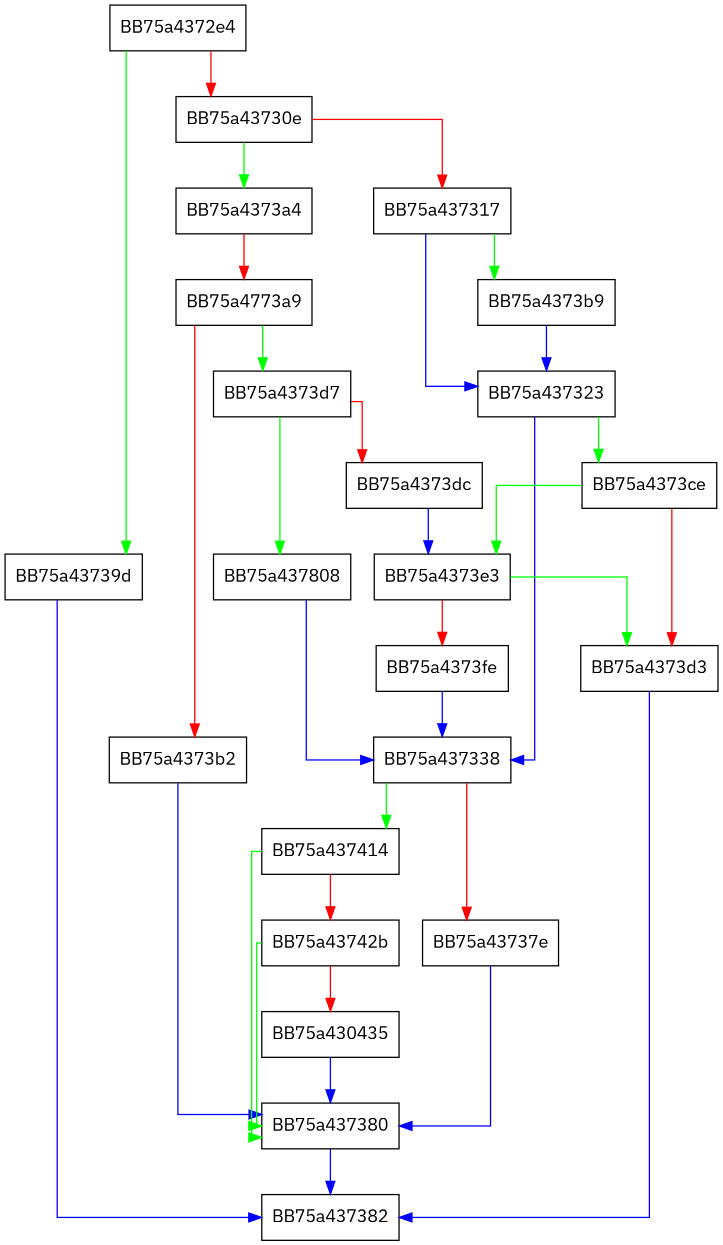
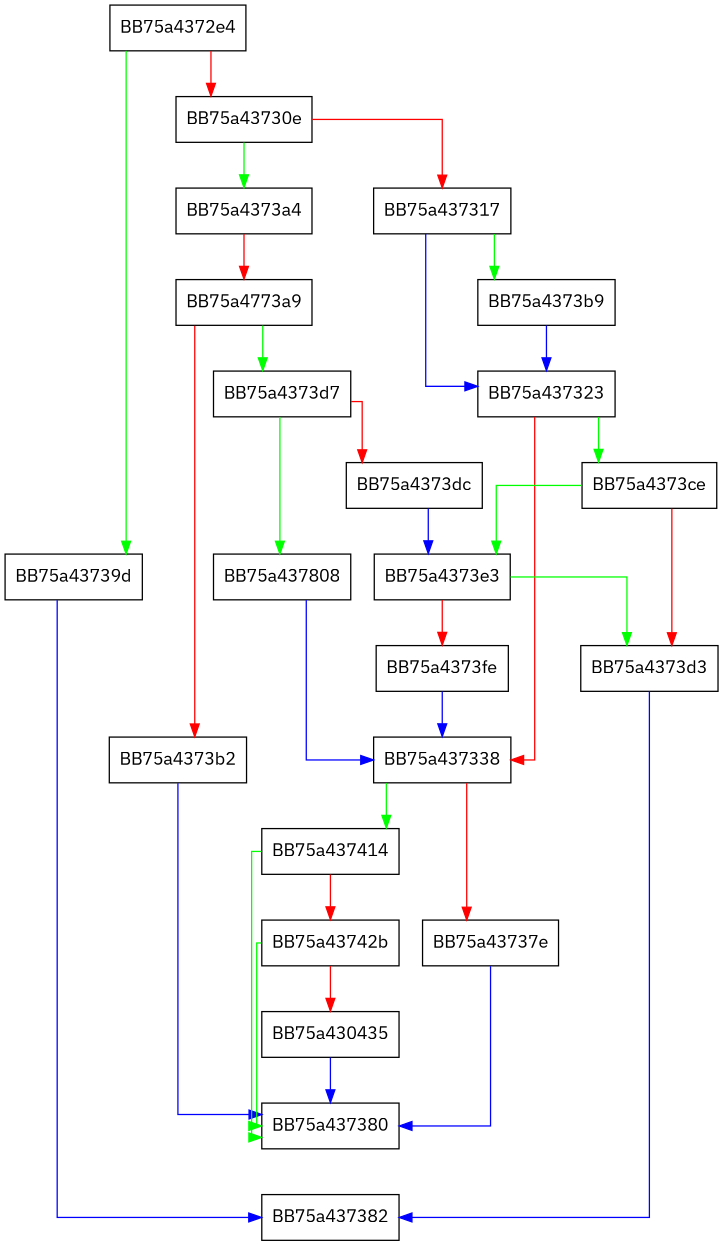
edge "BB75a437323" -> "BB75a437338": color blue -> red
edge "BB75a437380" -> "BB75a437382": removed
